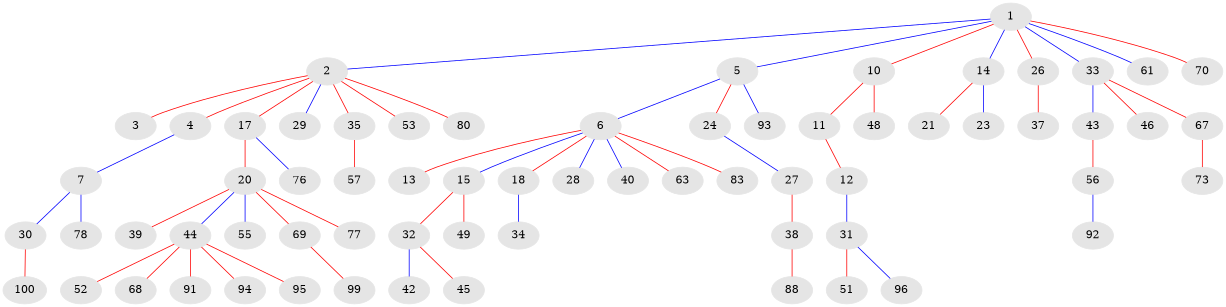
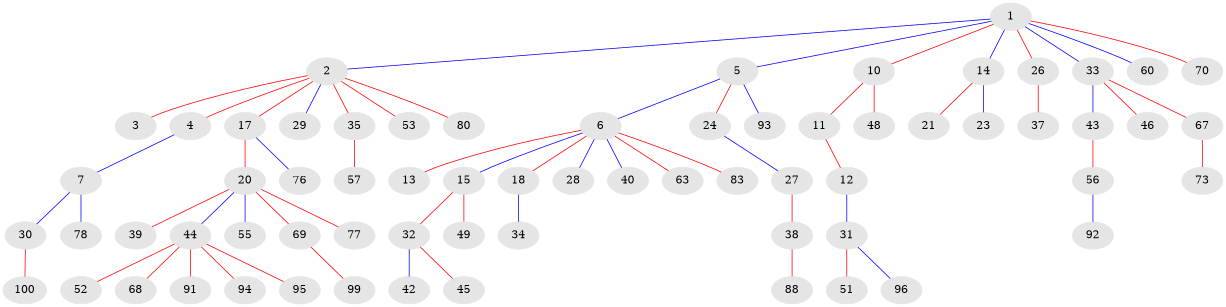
node "61": label "61" -> "60"
